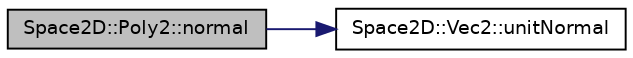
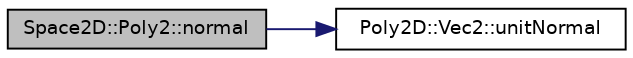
node "Space2D::Vec2::unitNormal": label "Space2D::Vec2::unitNormal" -> "Poly2D::Vec2::unitNormal"
